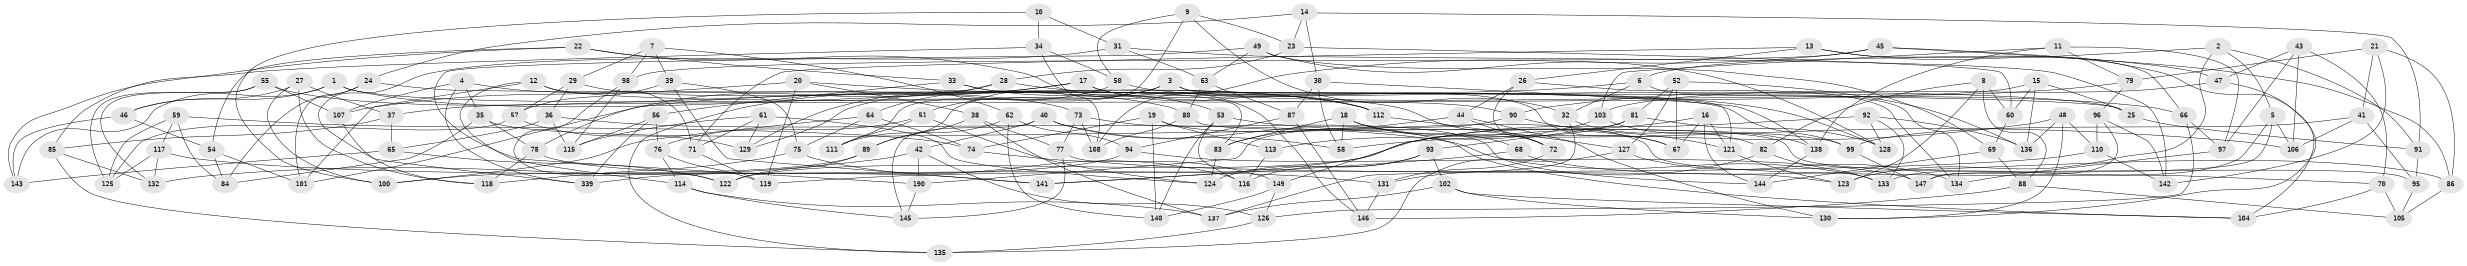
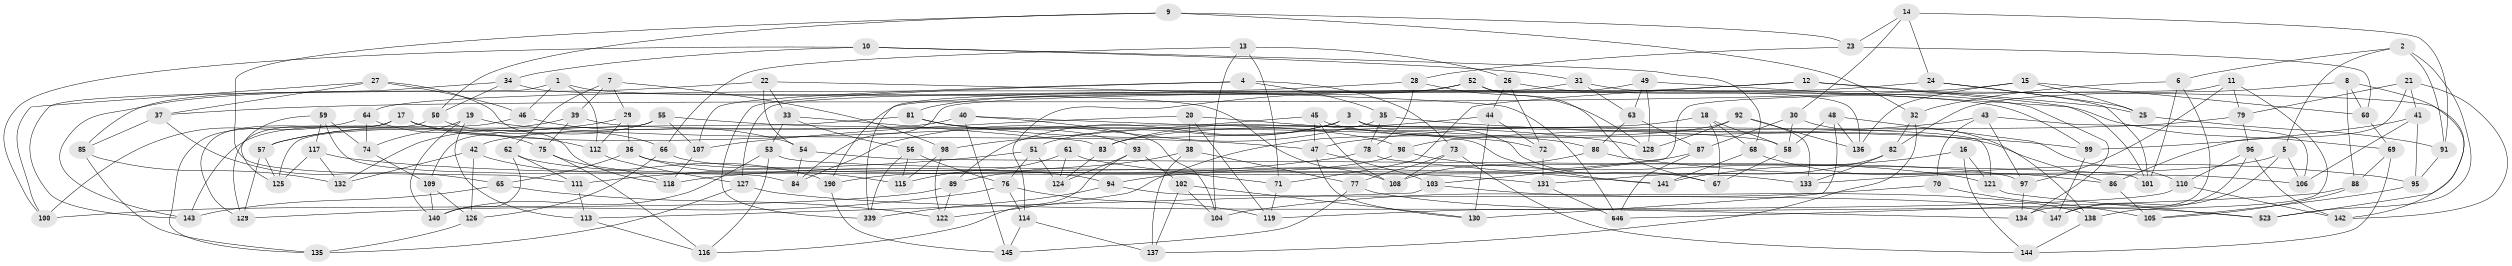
edge "10" -- "68": added
edge "16" -- "67": now "58" -- "67"
edge "61" -- "129": now "76" -- "129"
edge "19" -- "70": now "19" -- "47"
node "149": label "149" -> "109"
node "123": label "123" -> "523"
edge "111" -- "113": added
node "146": label "146" -> "646"
